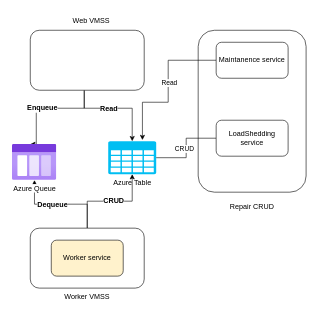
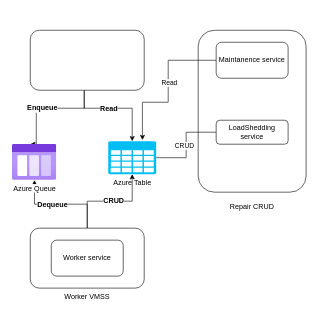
node "Web VMSS": removed
node "LoadShedding service": size 72x36 -> 72x24
node "Worker service": fillcolor #fff2cc -> #ffffff
